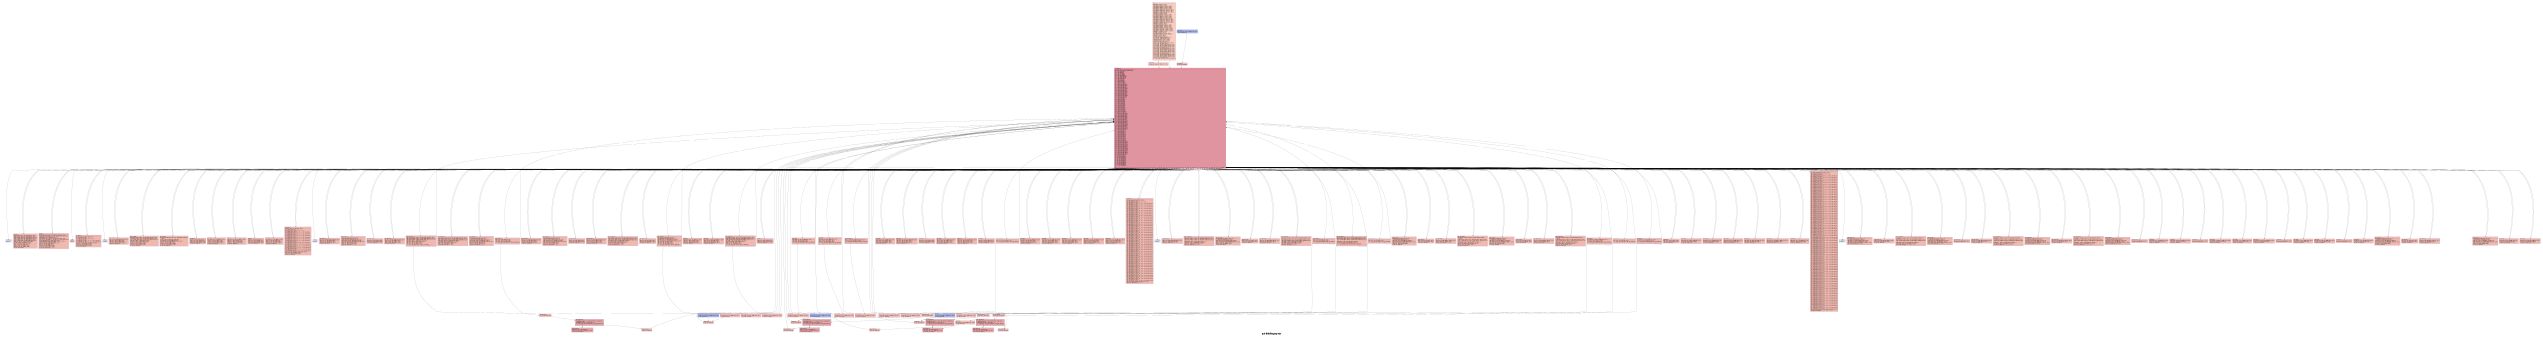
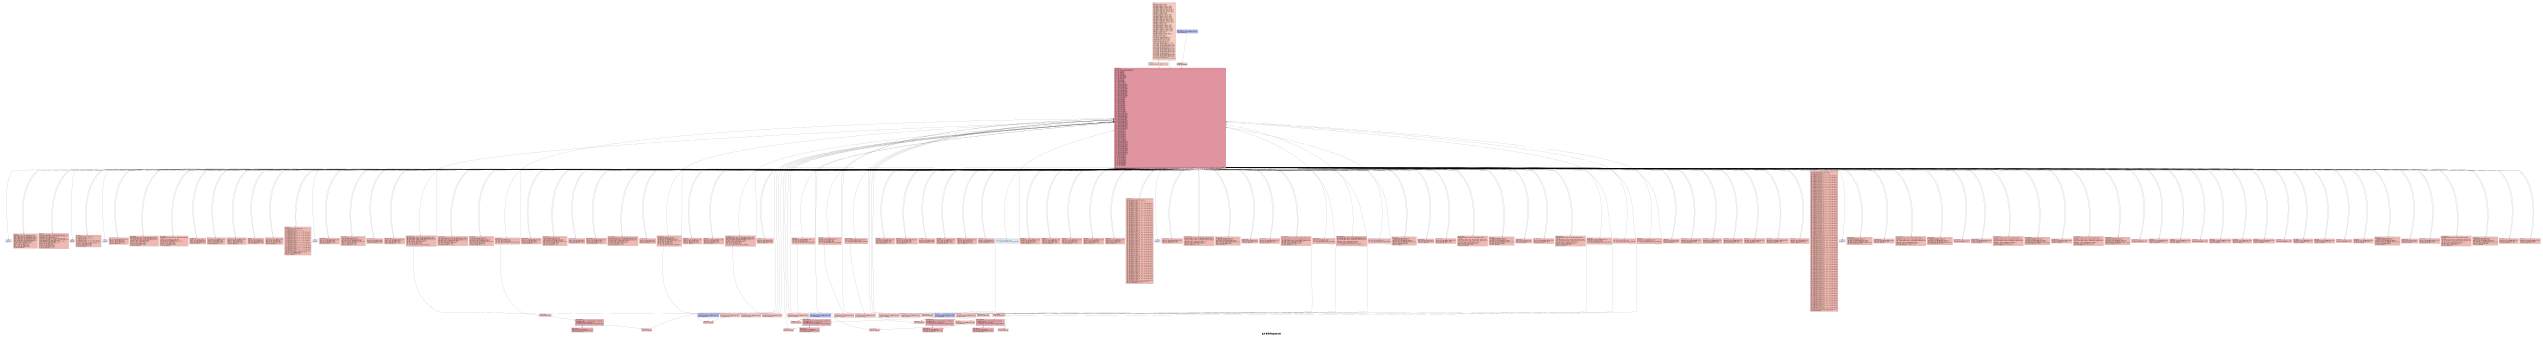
node "fake.loop.exit209:": fillcolor #de614d70 -> #c7d7f070
node "fake.loop.header112:": added
